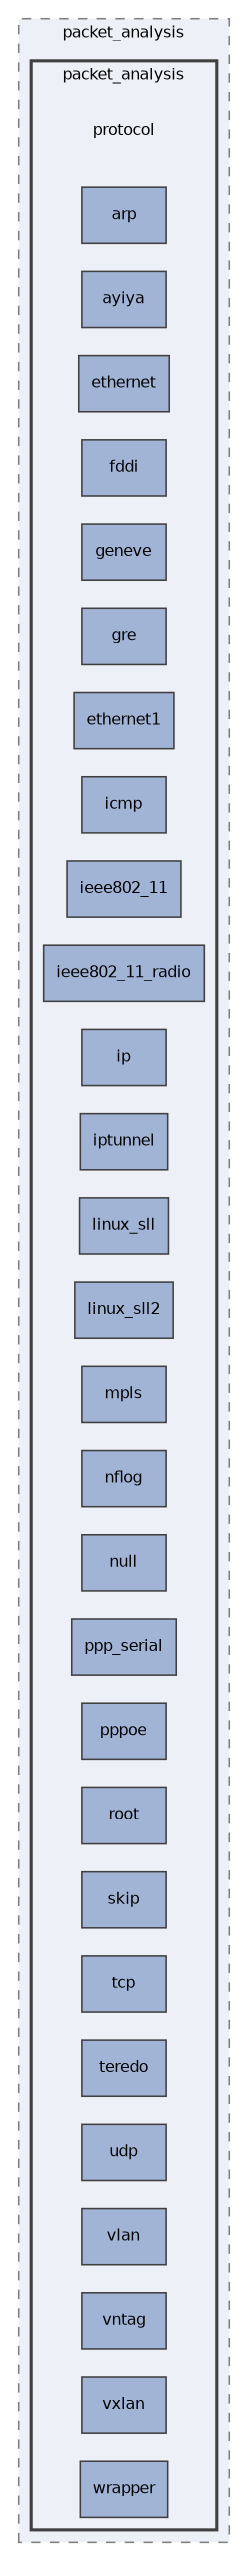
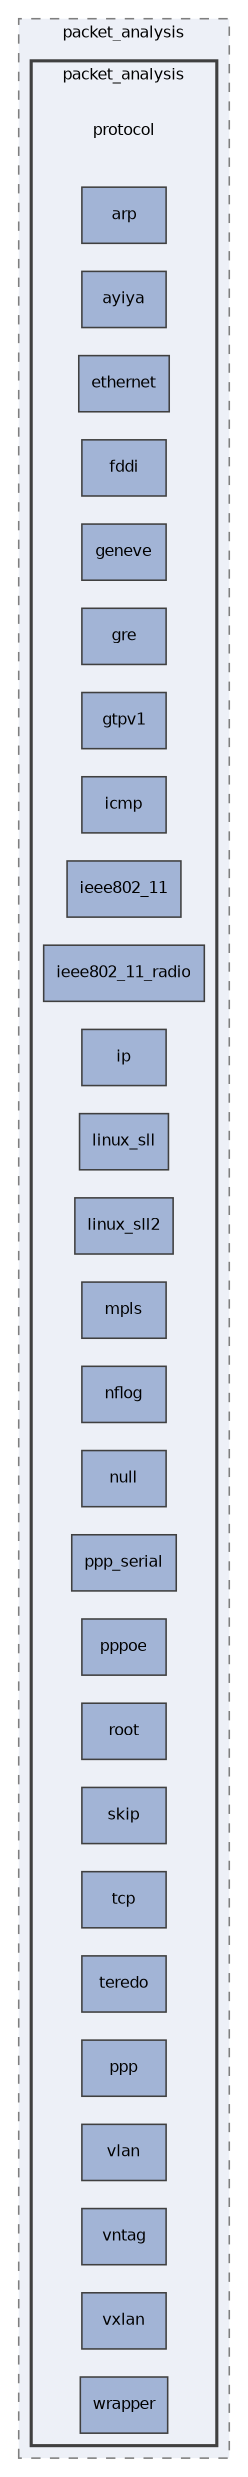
node "ethernet1": label "ethernet1" -> "gtpv1"
node "iptunnel": removed
node "udp": label "udp" -> "ppp"
